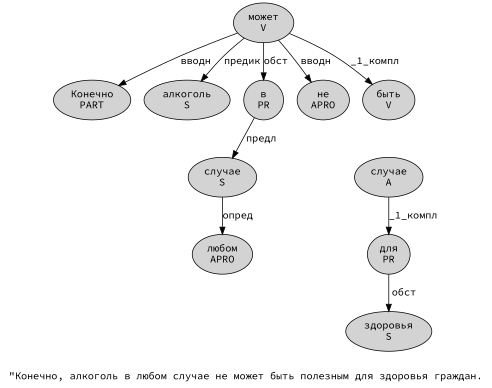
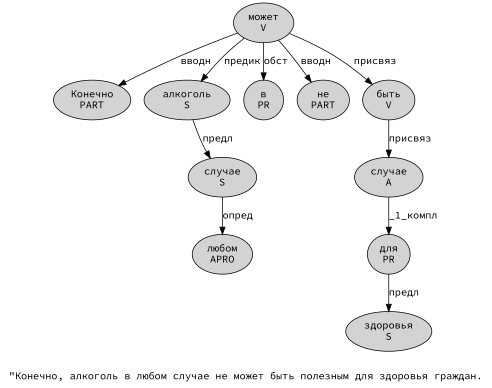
edge "может V" -> "быть V": label "_1_компл" -> "присвяз"
node "не APRO": label "не APRO" -> "не PART"
edge "в PR" -> "случае S": now "алкоголь S" -> "случае S"
edge "быть V" -> "случае A": added, label "присвяз"
edge "для PR" -> "здоровья S": label "обст" -> "предл"
